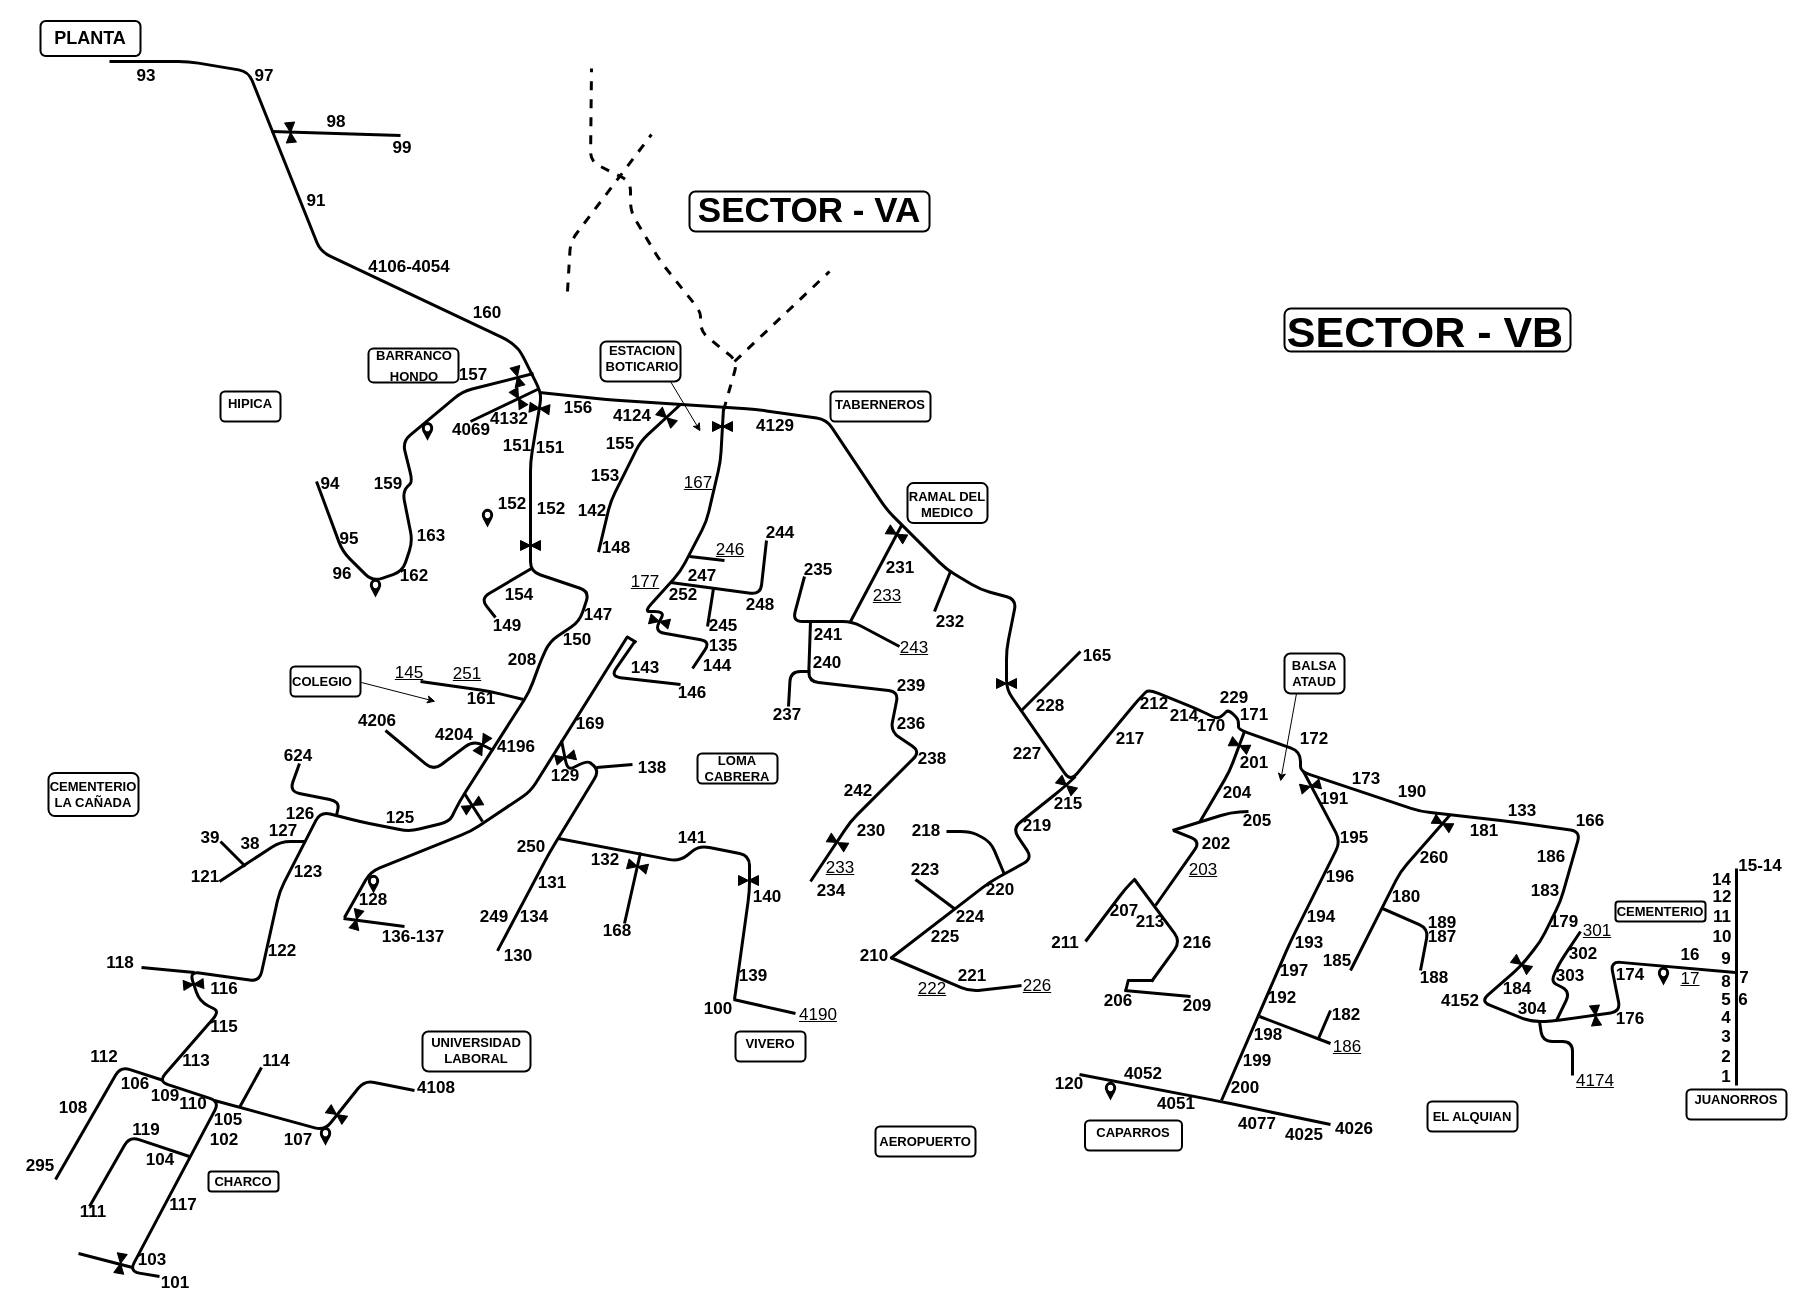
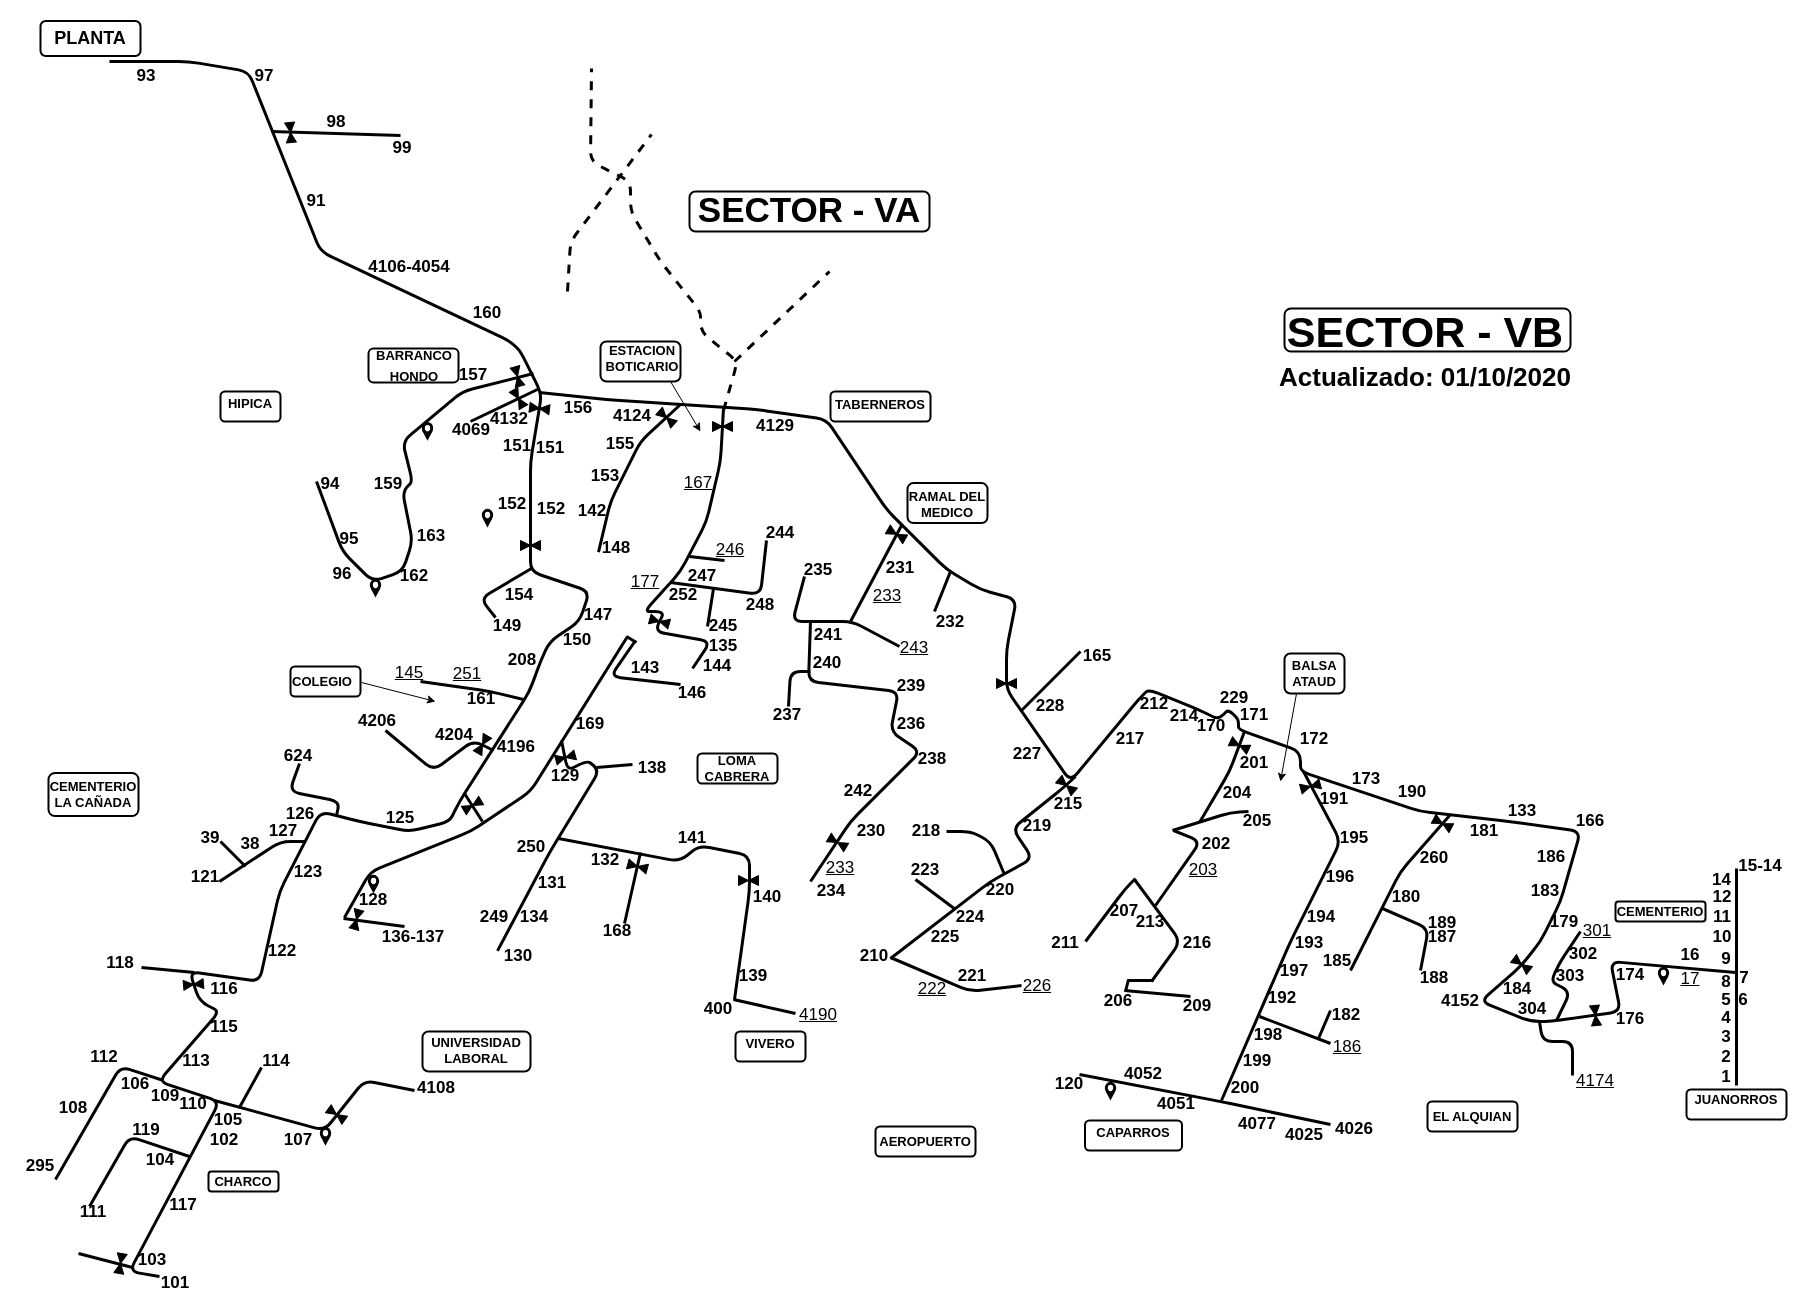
node "Actualizado: 01/10/2020": added
node "100": label "100" -> "400"
